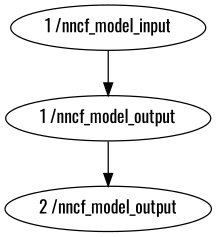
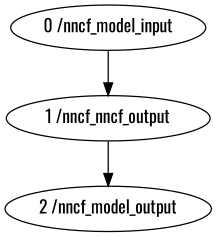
node "1 /nncf_model_input": label "1 /nncf_model_input" -> "0 /nncf_model_input"
node "1 /nncf_model_output": label "1 /nncf_model_output" -> "1 /nncf_nncf_output"
